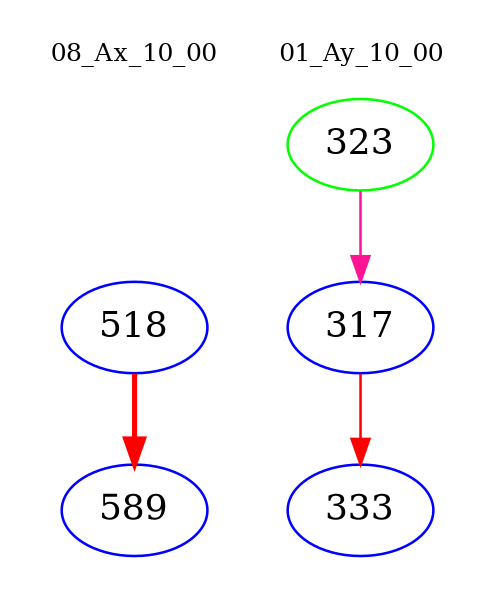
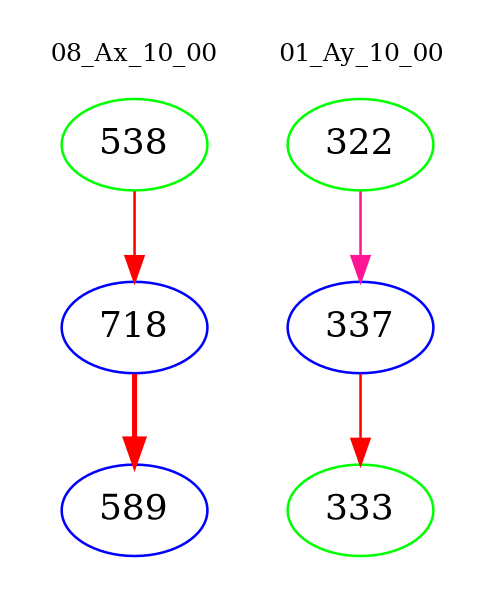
node "538": added
node "323": label "323" -> "322"
node "518": label "518" -> "718"
node "317": label "317" -> "337"
node "333": color blue -> green
